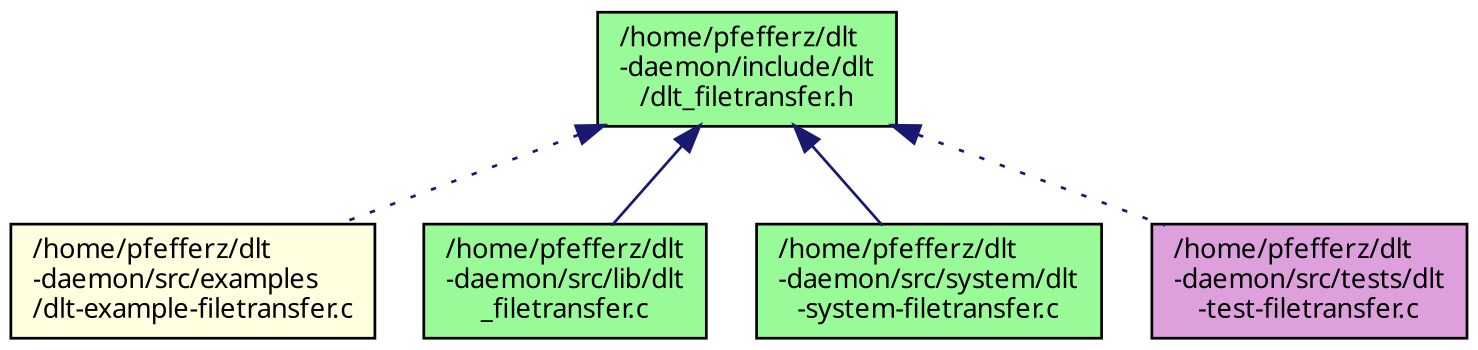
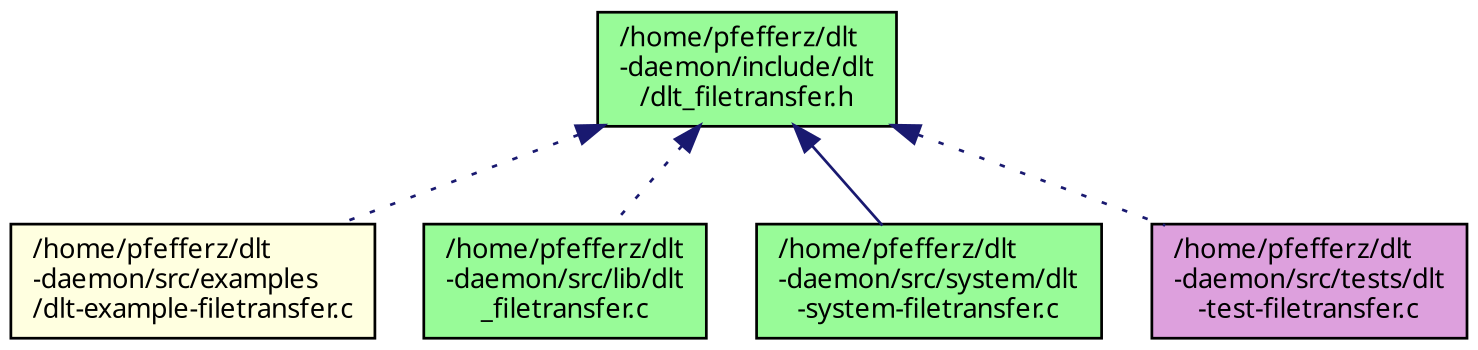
edge "/home/pfefferz/dlt -daemon/src/lib/dlt _filetransfer.c" -> "/home/pfefferz/dlt -daemon/include/dlt /dlt_filetransfer.h": style solid -> dotted
